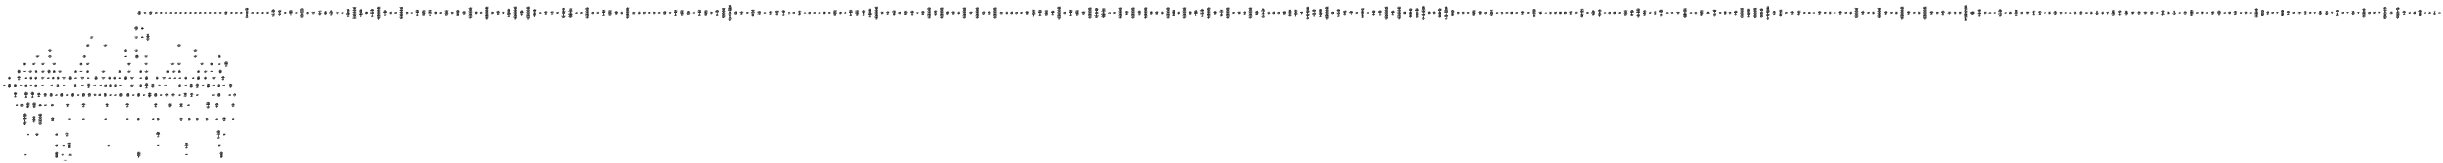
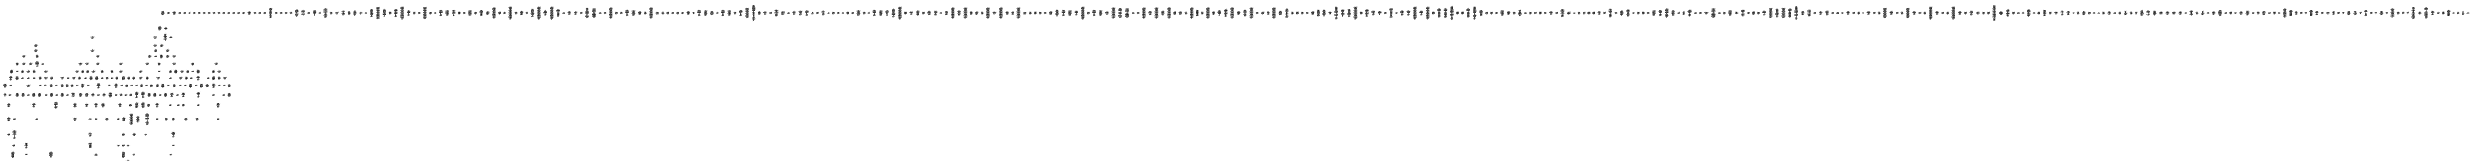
node "# 0x1707 JUMPDEST PUSHX Data JUMP": added
node "# 0x40d PUSHX Data REVERT": added
